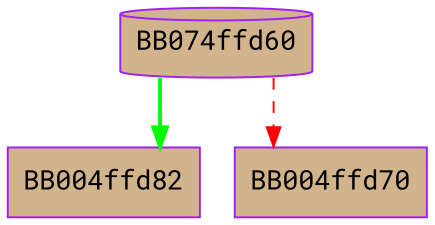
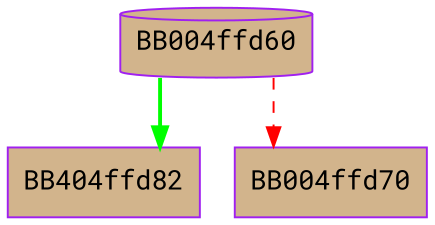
node "BB074ffd60": label "BB074ffd60" -> "BB004ffd60"
node "BB004ffd82": label "BB004ffd82" -> "BB404ffd82"
